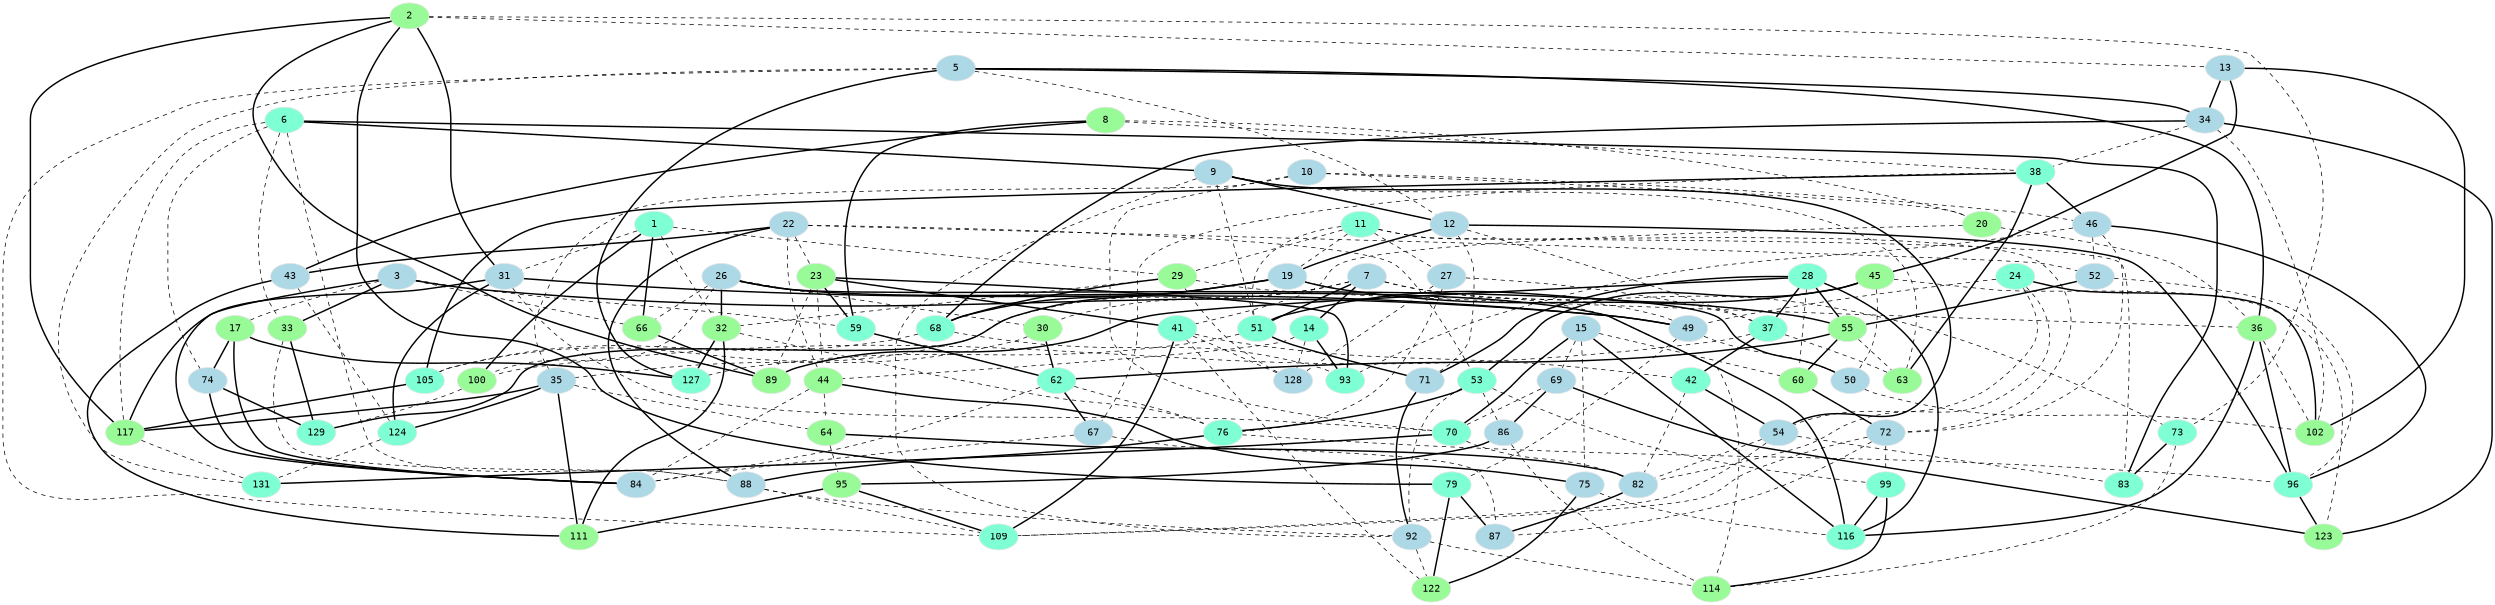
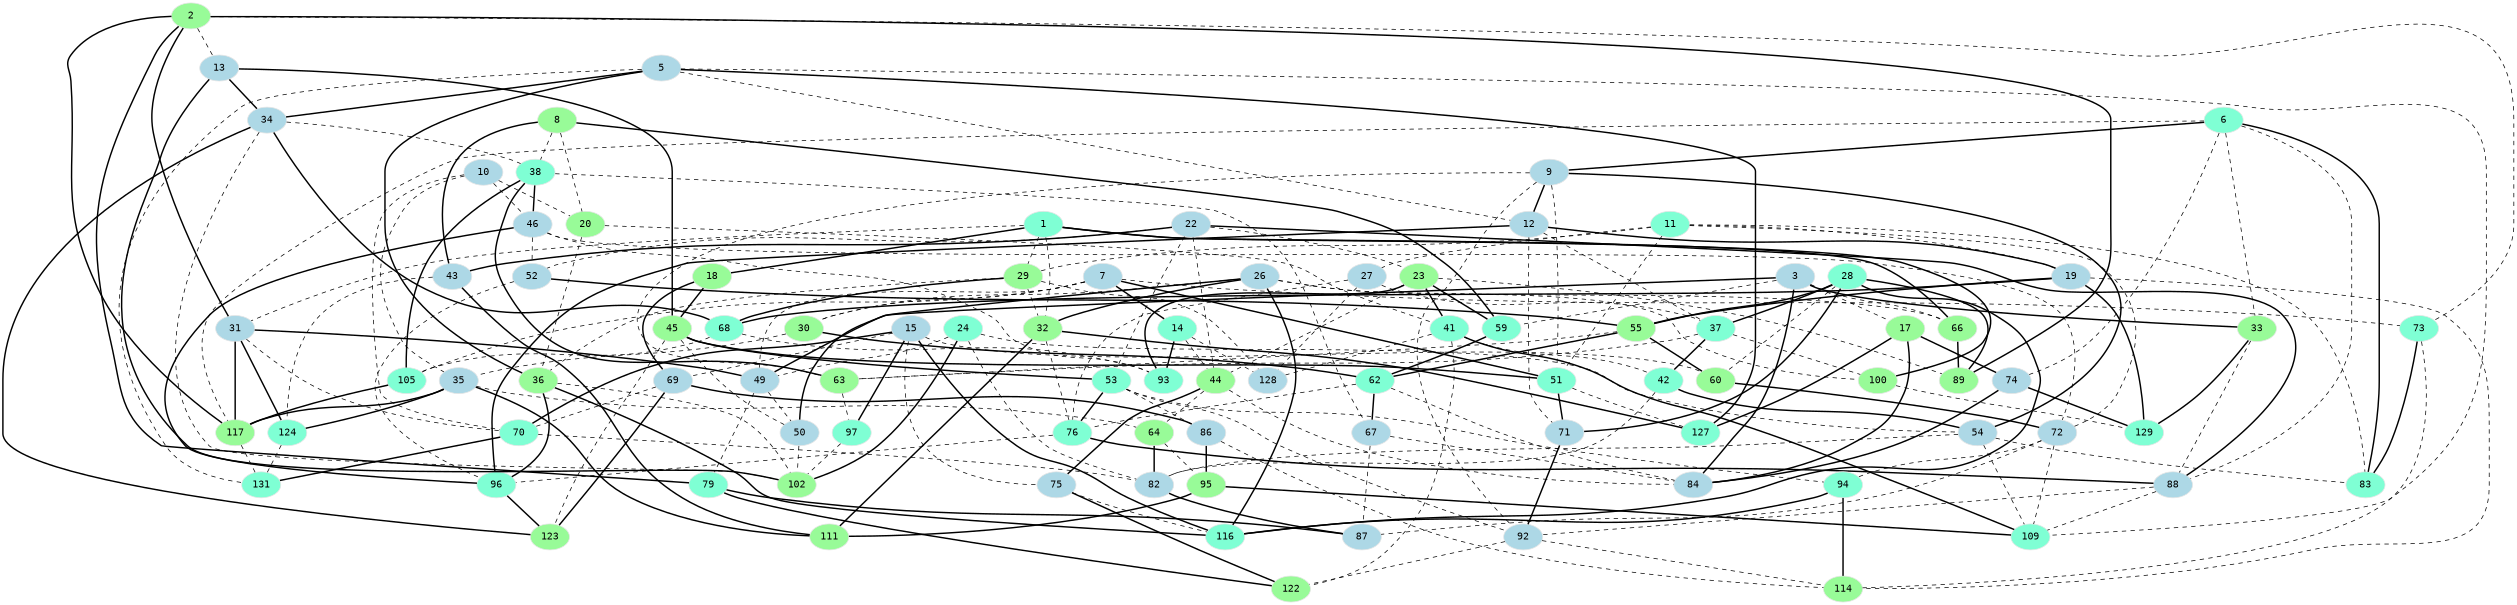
node "18": added
node "97": added
node "99": label "99" -> "94"
